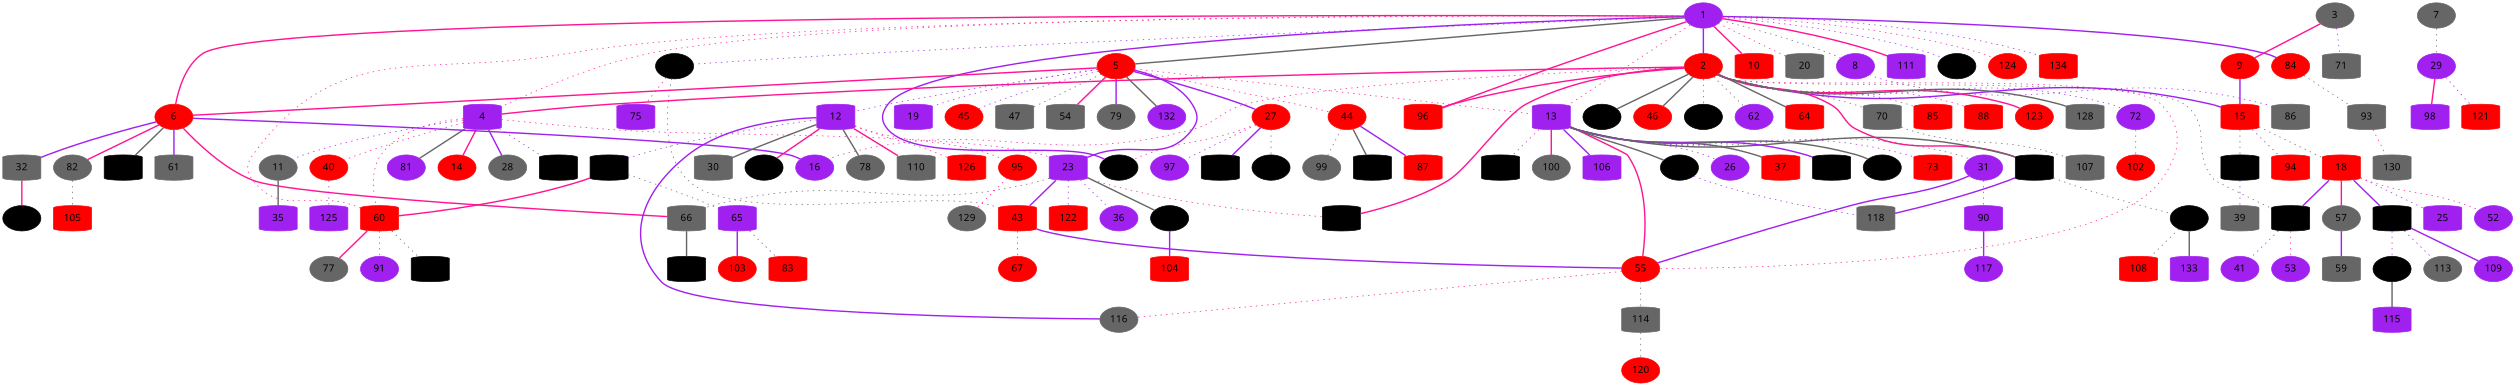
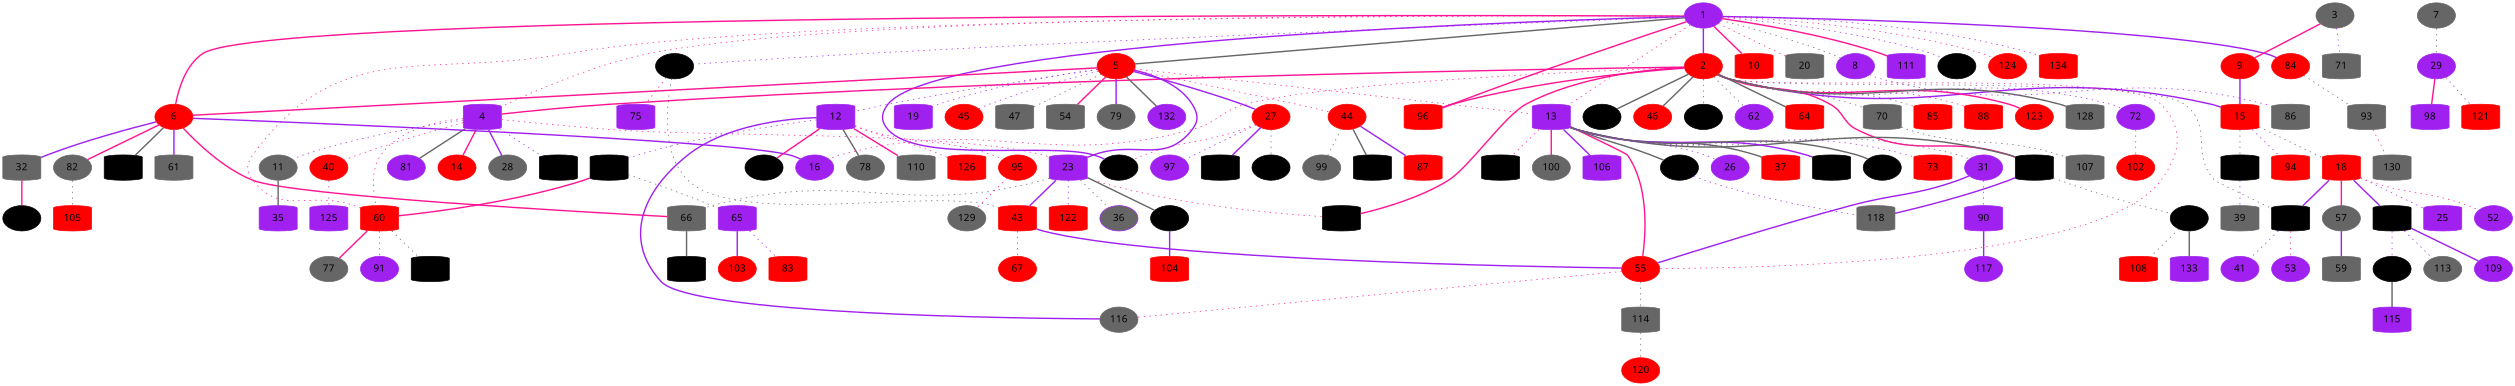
node "30": removed
edge "23" -- "36": color purple -> gray40
node "36": fillcolor purple -> gray40
